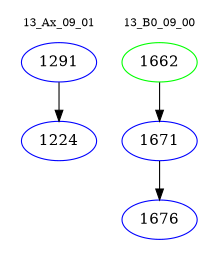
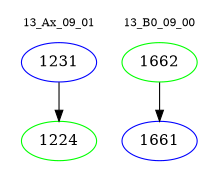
node "1291": label "1291" -> "1231"
node "1224": color blue -> green
node "1671": label "1671" -> "1661"
node "1676": removed
